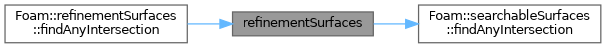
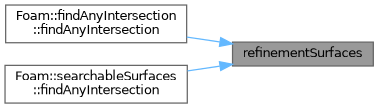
node "Foam::refinementSurfaces ::findAnyIntersection": label "Foam::refinementSurfaces ::findAnyIntersection" -> "Foam::findAnyIntersection ::findAnyIntersection"
edge "refinementSurfaces" -> "Foam::searchableSurfaces ::findAnyIntersection": reversed
